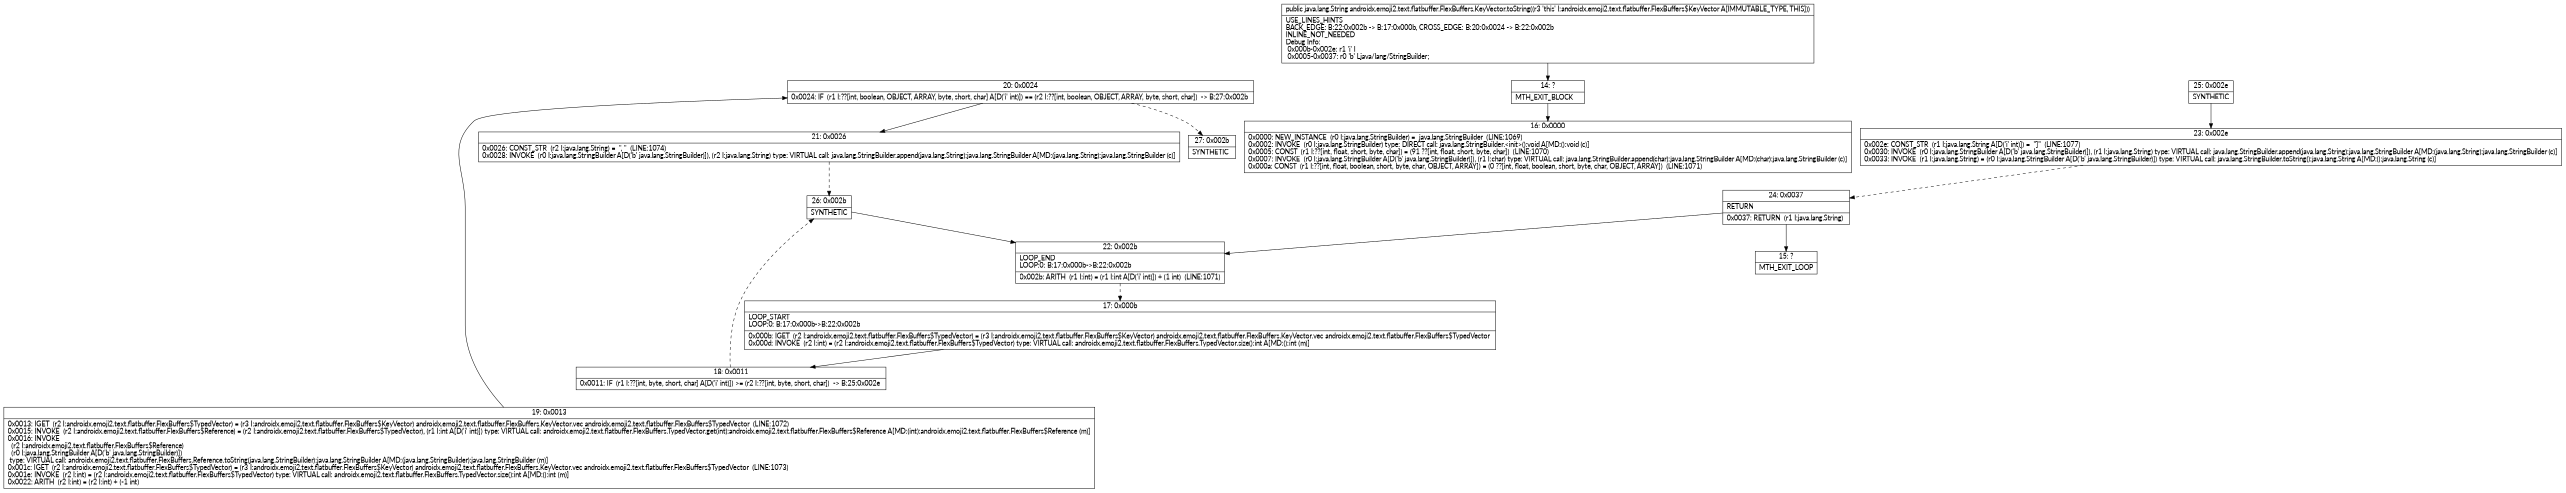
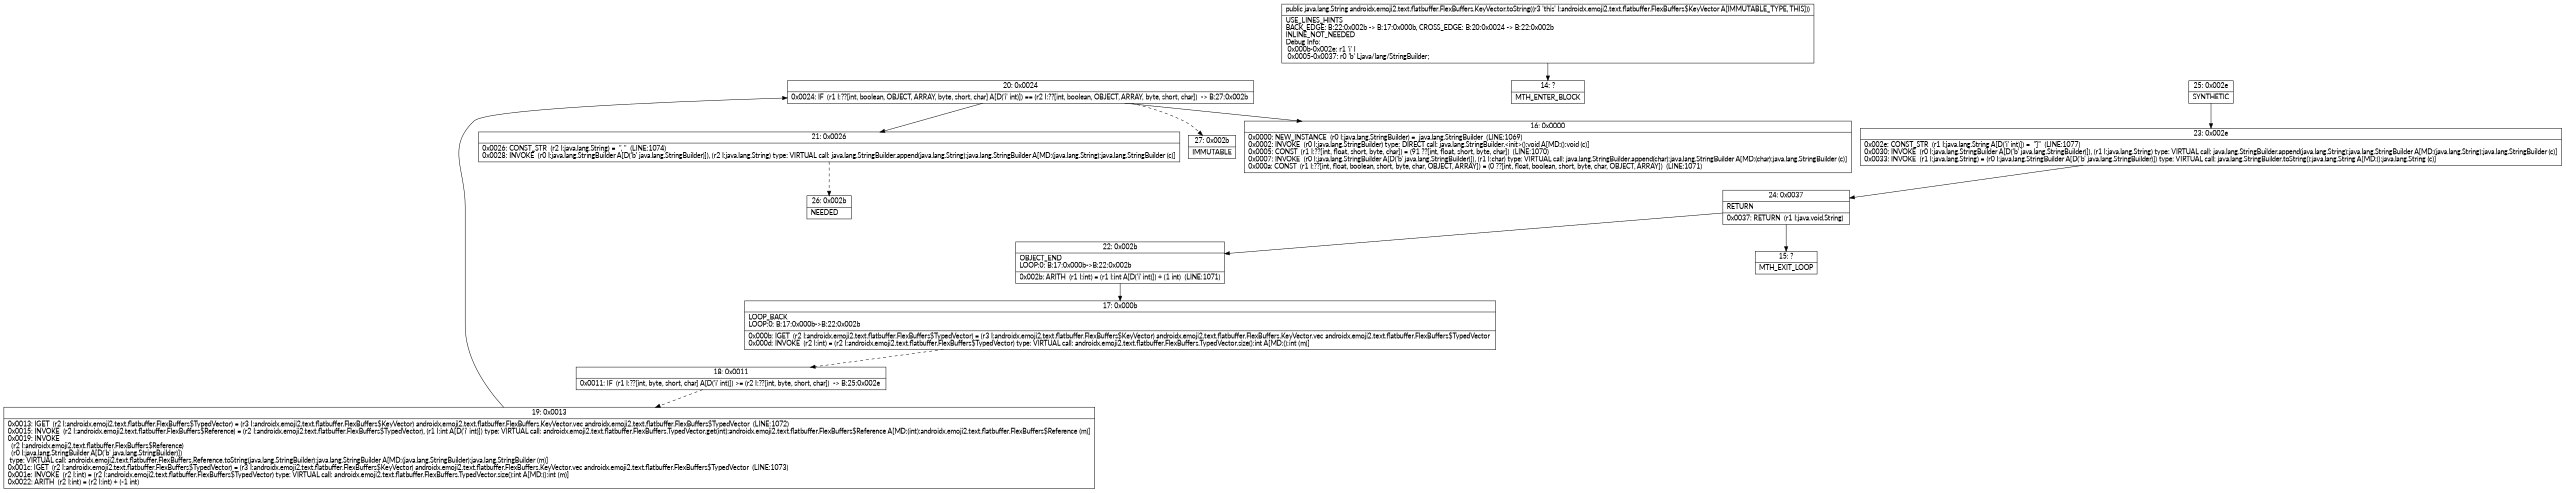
node "14: ?": text "MTH_EXIT_BLOCK" -> "MTH_ENTER_BLOCK"
edge "14: ?" -> "16: 0x0000": now "20: 0x0024" -> "16: 0x0000"
node "27: 0x002b": text "SYNTHETIC" -> "IMMUTABLE"
edge "23: 0x002e" -> "24: 0x0037": style dashed -> solid
node "26: 0x002b": text "SYNTHETIC" -> "NEEDED"
node "24: 0x0037": text "0x0037: RETURN  (r1 I:java.lang.String)" -> "0x0037: RETURN  (r1 I:java.void.String)"
edge "26: 0x002b" -> "22: 0x002b": removed
node "22: 0x002b": text "LOOP_END" -> "OBJECT_END"
edge "18: 0x0011" -> "26: 0x002b": now "18: 0x0011" -> "19: 0x0013"
edge "22: 0x002b" -> "17: 0x000b": style dashed -> solid
node "17: 0x000b": text "LOOP_START" -> "LOOP_BACK"
edge "17: 0x000b" -> "18: 0x0011": style solid -> dashed
node "19: 0x0013": text "0x0016: INVOKE" -> "0x0019: INVOKE"
